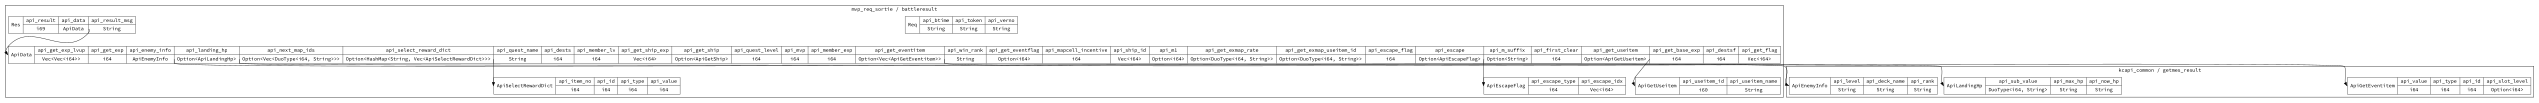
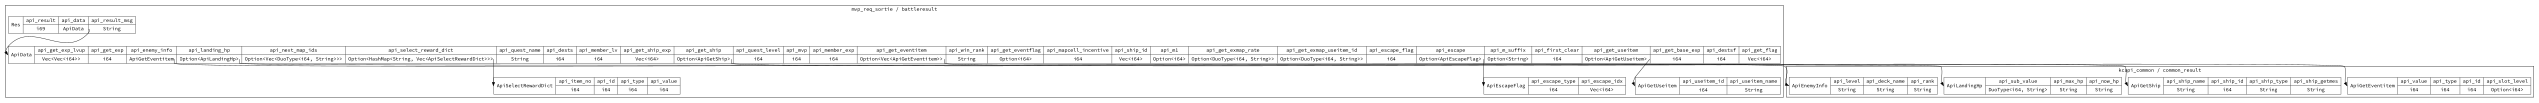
node "Req": removed
node "ApiData": text "ApiEnemyInfo" -> "ApiGetEventitem"
cluster "kcapi_common / getmes_result": label "kcapi_common / getmes_result" -> "kcapi_common / common_result"
node "ApiGetShip": added
node "ApiGetUseitem": text "i60" -> "i64"
